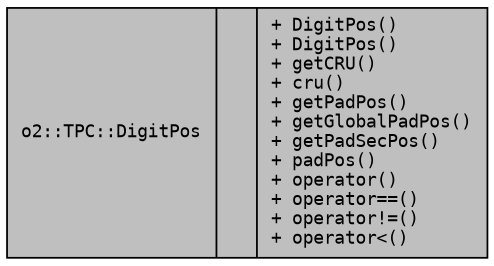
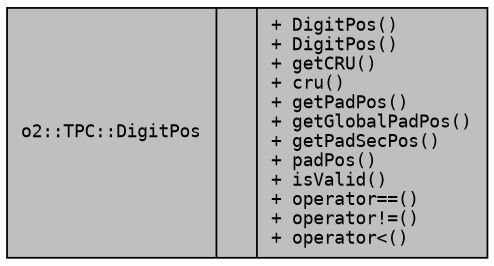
node "o2::TPC::DigitPos": text "+ operator()" -> "+ isValid()"
